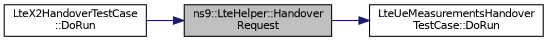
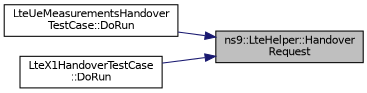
node "LteX2HandoverTestCase ::DoRun": label "LteX2HandoverTestCase ::DoRun" -> "LteX1HandoverTestCase ::DoRun"
edge "ns9::LteHelper::Handover Request" -> "LteUeMeasurementsHandover TestCase::DoRun": reversed
